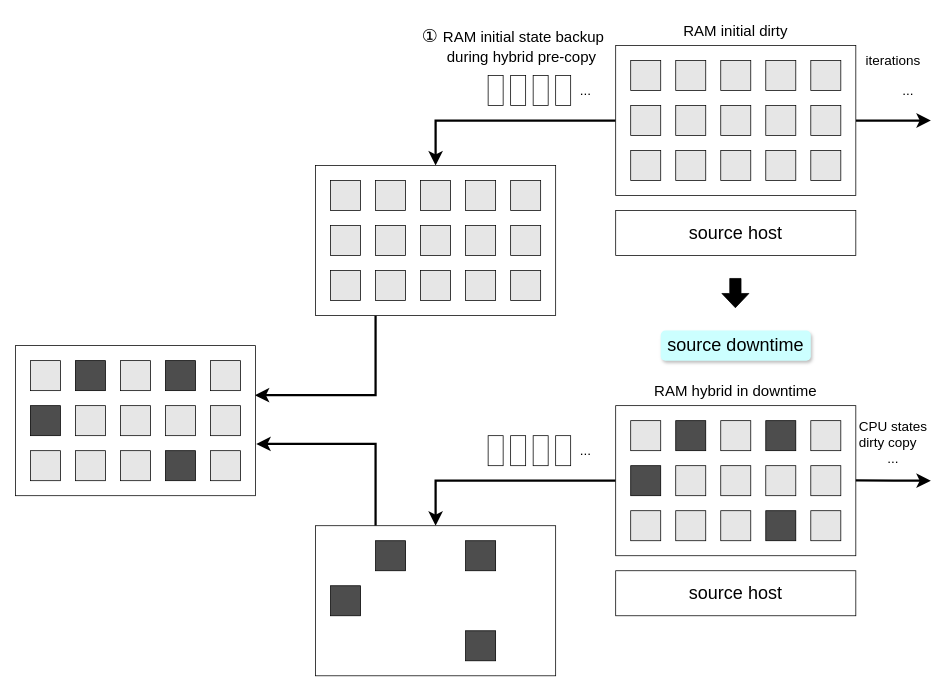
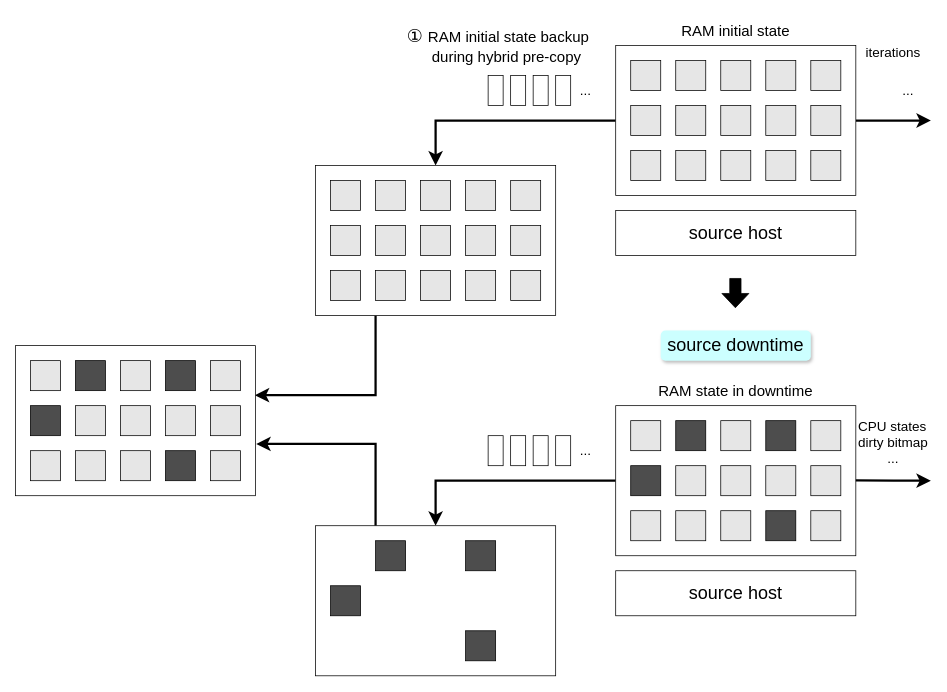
node "RAM initial dirty": label "RAM initial dirty" -> "RAM initial state"
node "① RAM initial state backup during hybrid pre-copy": moved (518, 45) -> (503, 45)
node "iterations": moved (893, 60) -> (893, 53)
node "RAM hybrid in downtime": label "RAM hybrid in downtime" -> "RAM state in downtime"
node "CPU states dirty copy ...": label "CPU states dirty copy ..." -> "CPU states dirty bitmap ..."
